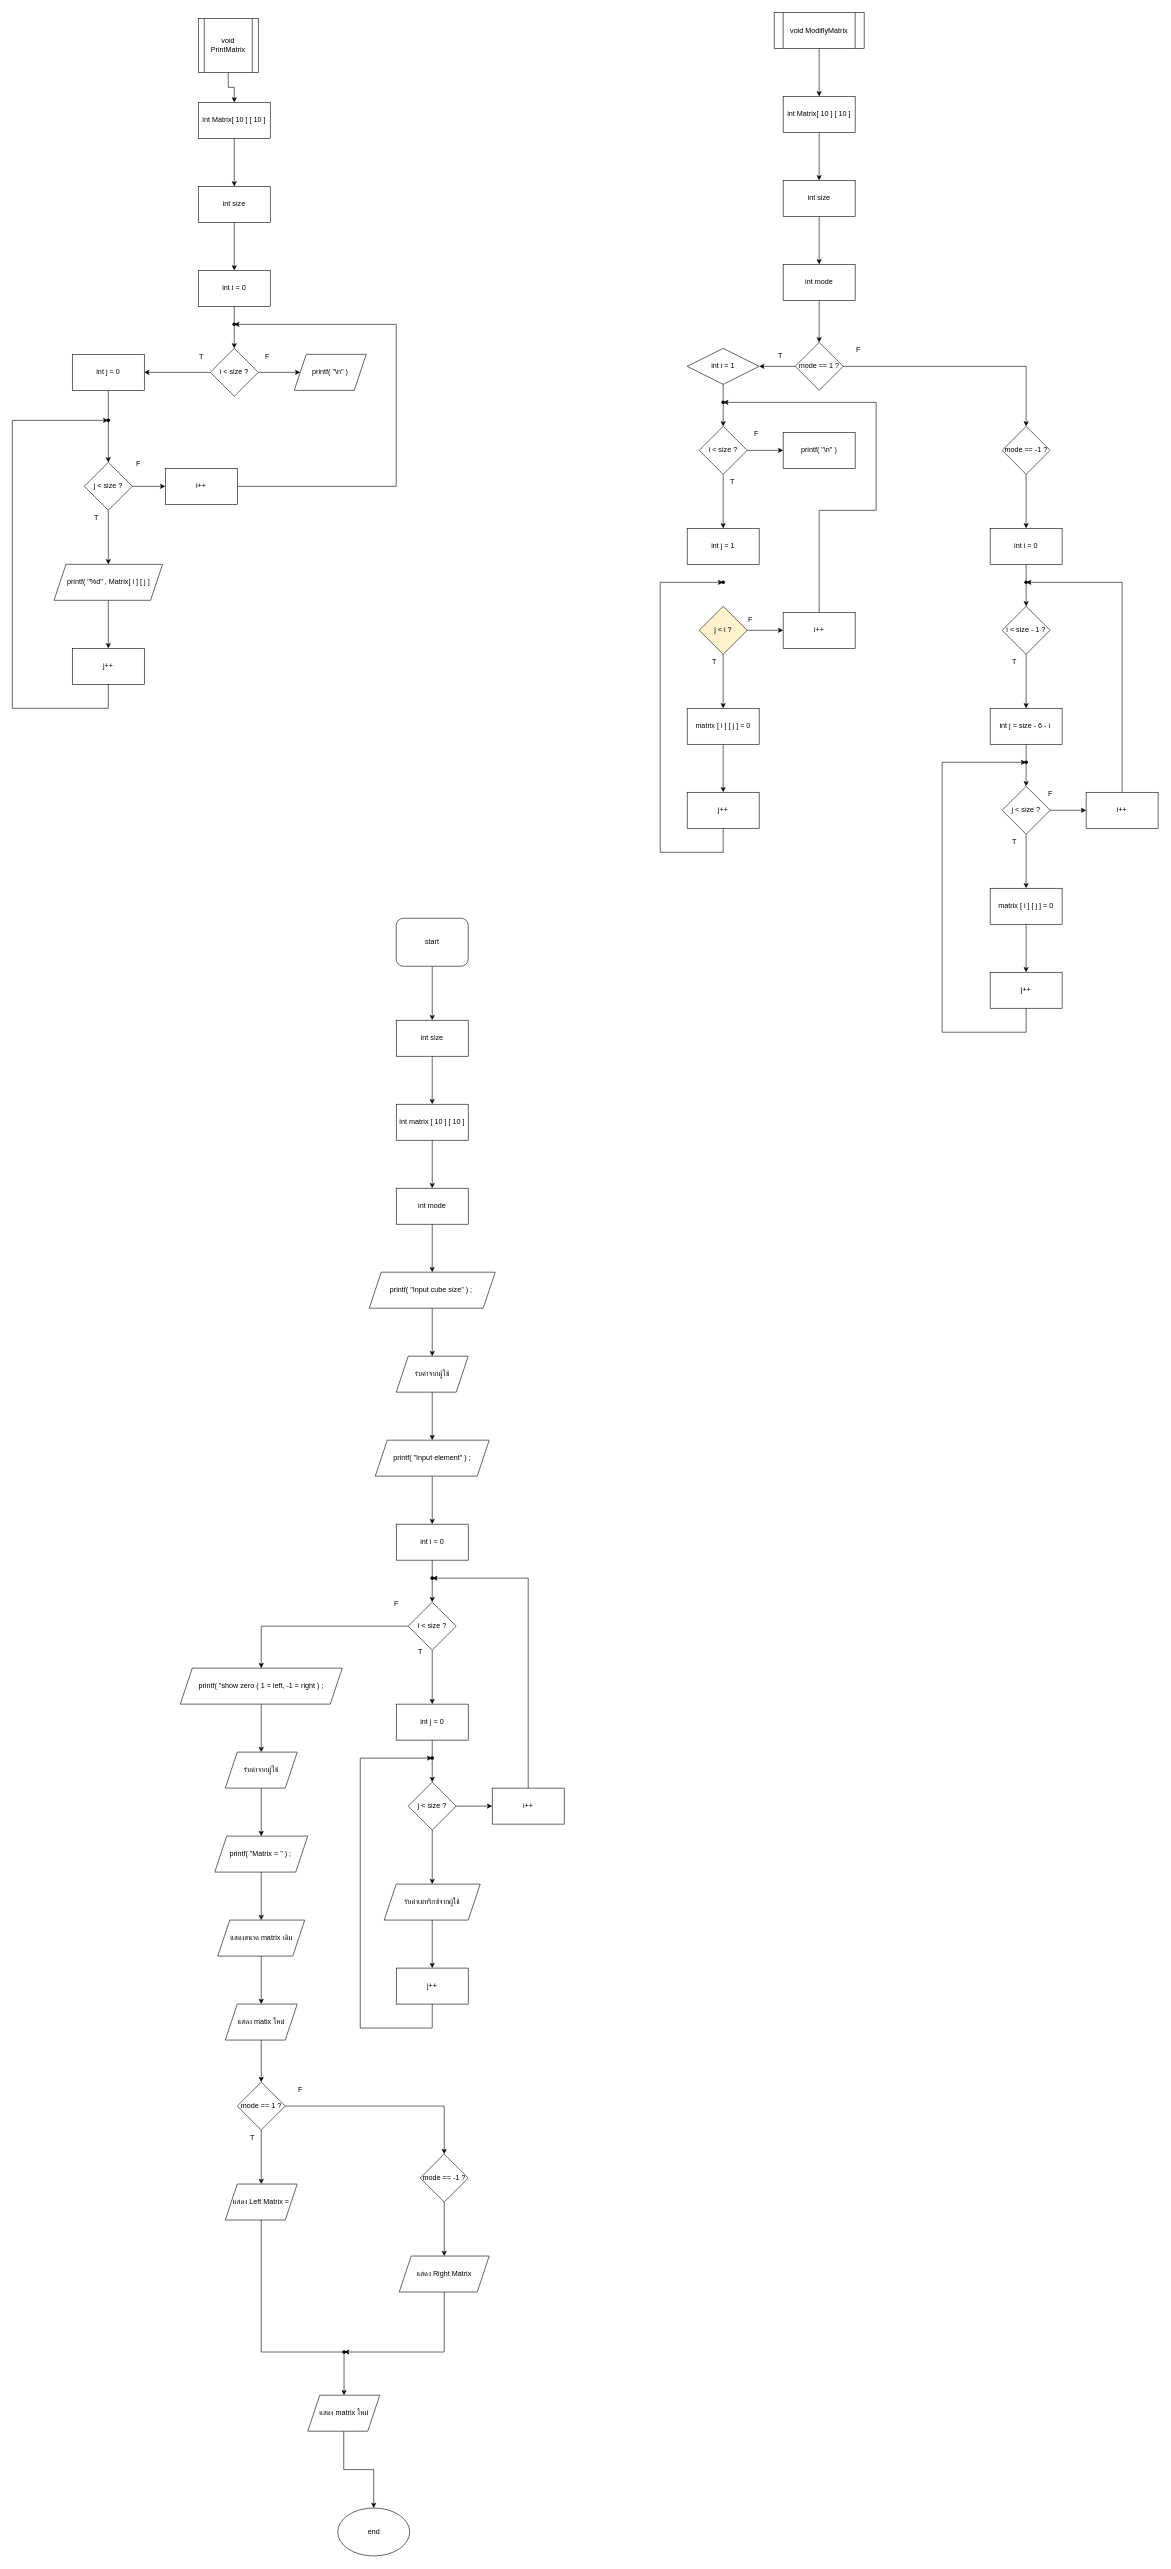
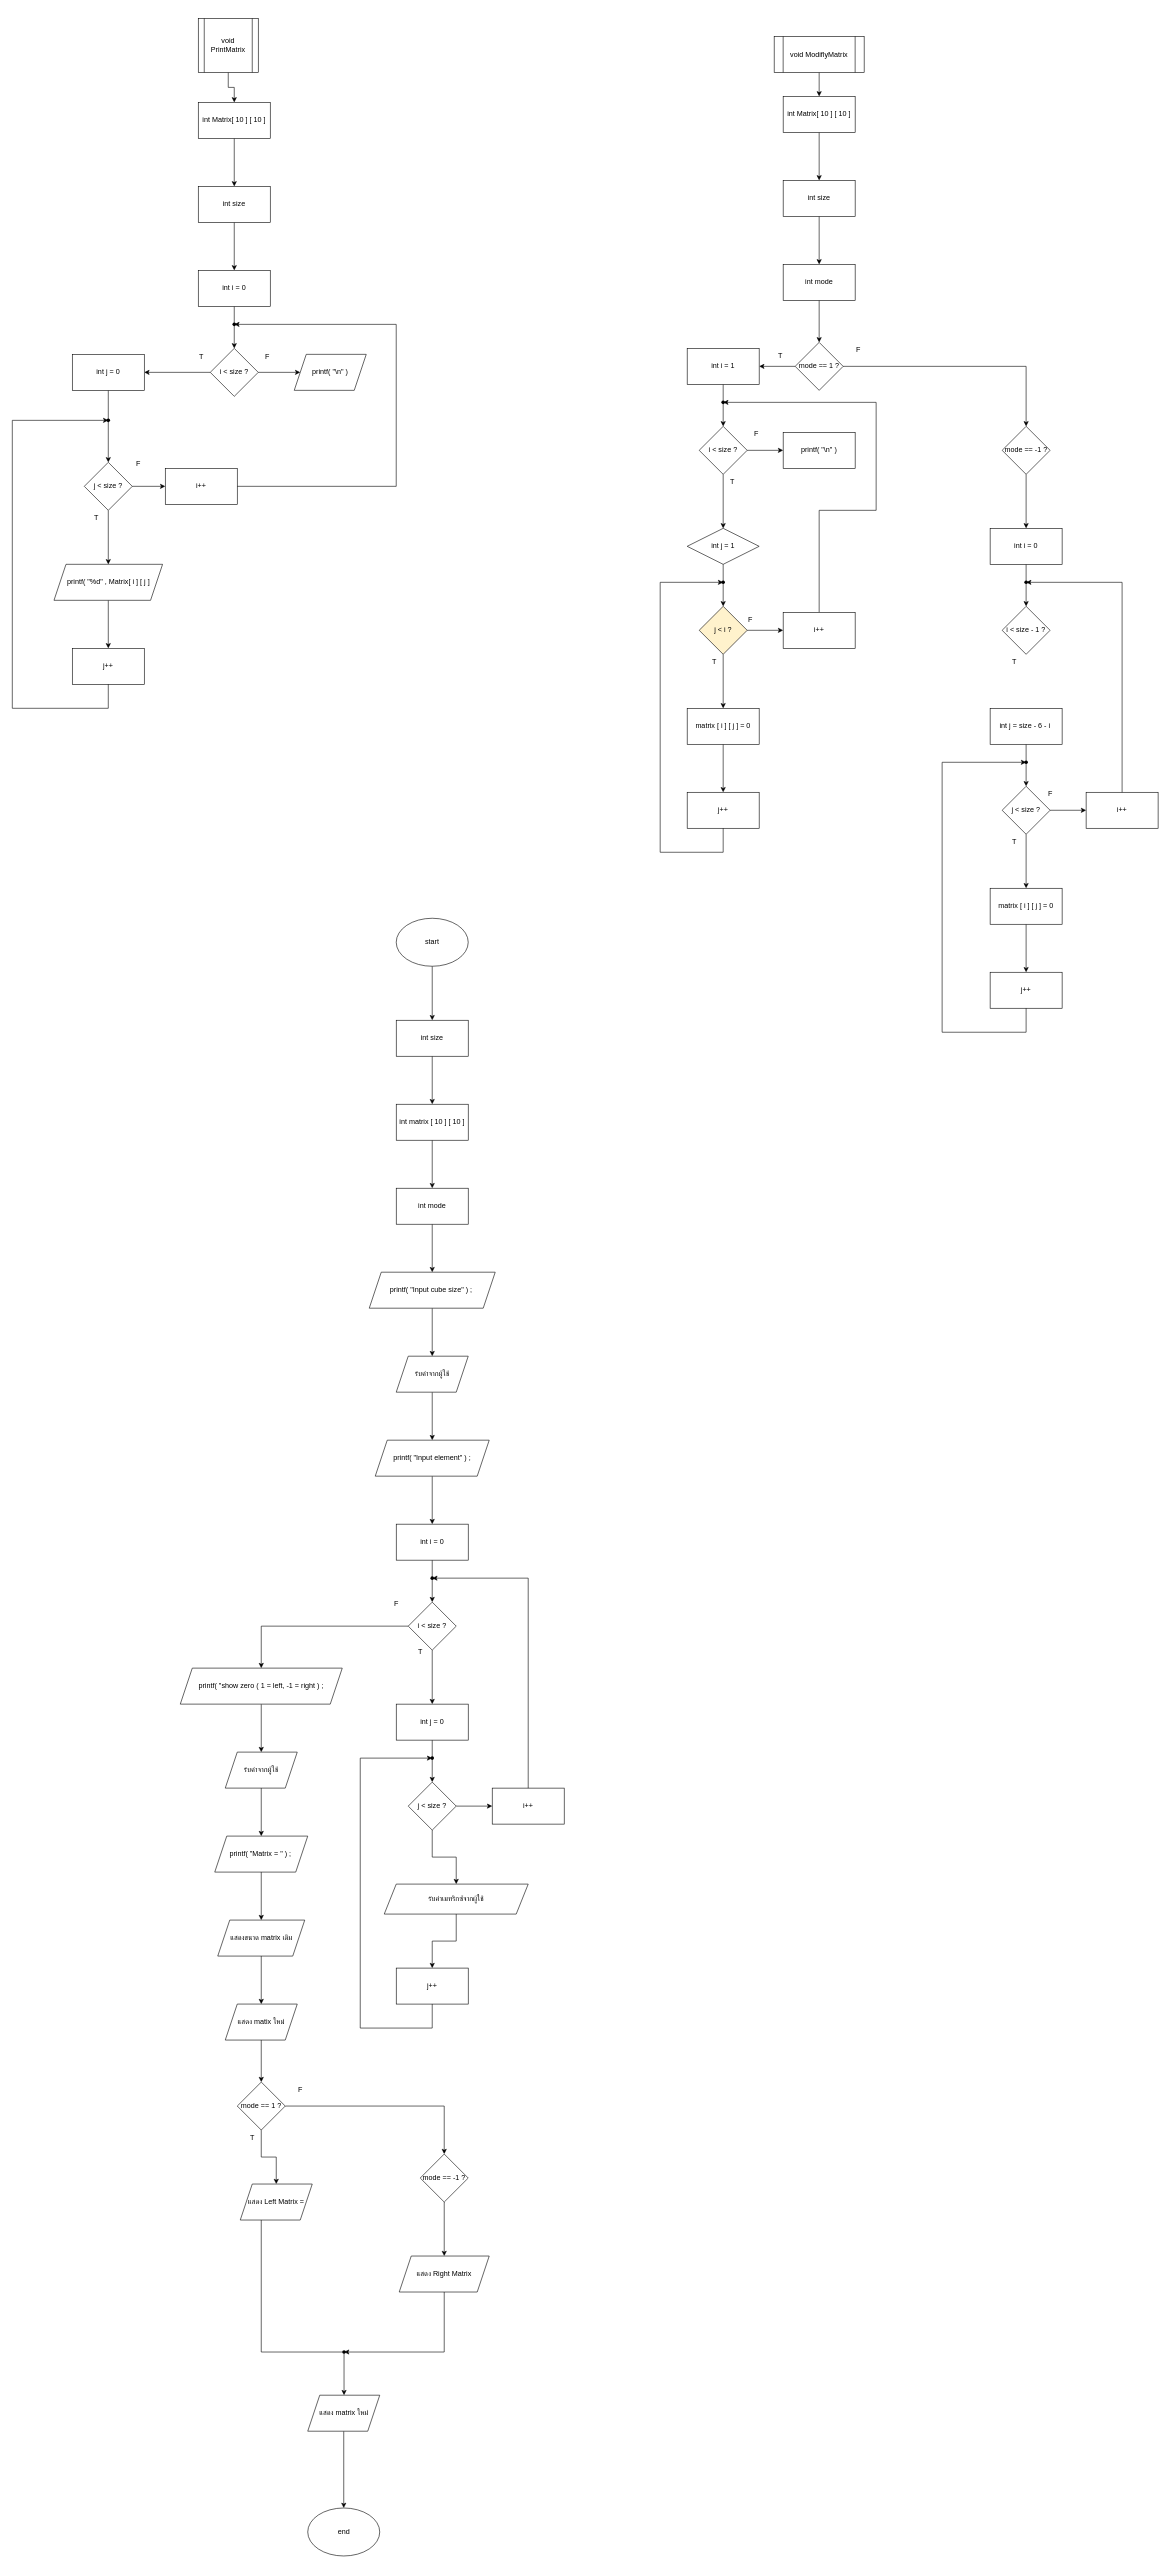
node "void ModiflyMatrix": moved (819, 30) -> (819, 54)
node "int i = 1": shape diamond -> rectangle
node "int j = 1": shape rectangle -> diamond
edge "int j = 1" -> "j < i ?": added
edge "i < size - 1 ?" -> "int j = size - 6 - i": removed
node "start": shape rounded rectangle -> ellipse
node "รับค่าเมทริกซ์จากผู้ใช้": size 96x36 -> 144x30
node "แสดง Left Matrix =": moved (261, 2202) -> (276, 2202)
node "end": moved (374, 2532) -> (344, 2532)
